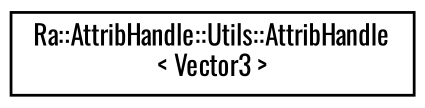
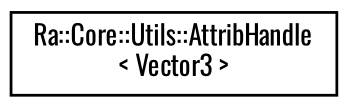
node "Ra::AttribHandle::Utils::AttribHandle < Vector3 >": label "Ra::AttribHandle::Utils::AttribHandle < Vector3 >" -> "Ra::Core::Utils::AttribHandle < Vector3 >"
